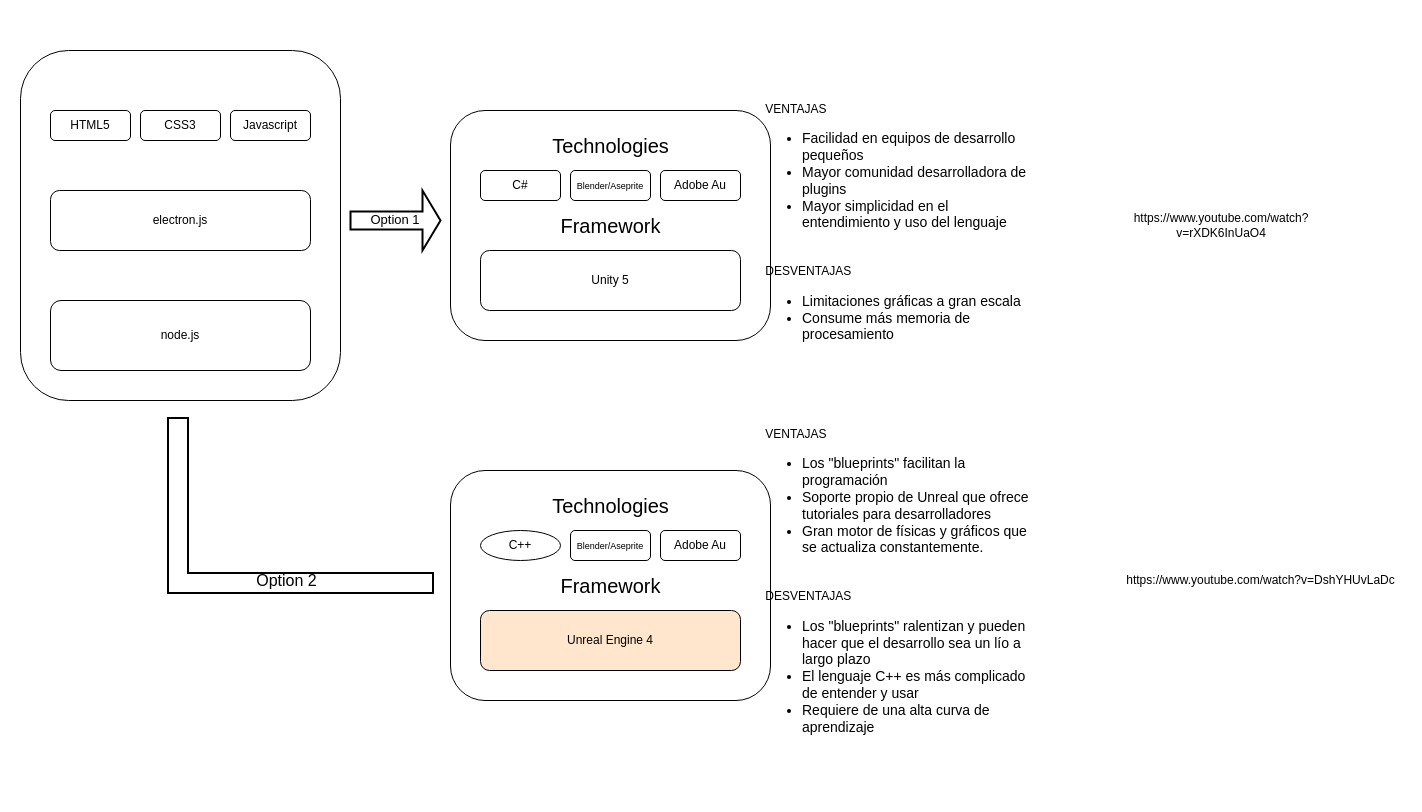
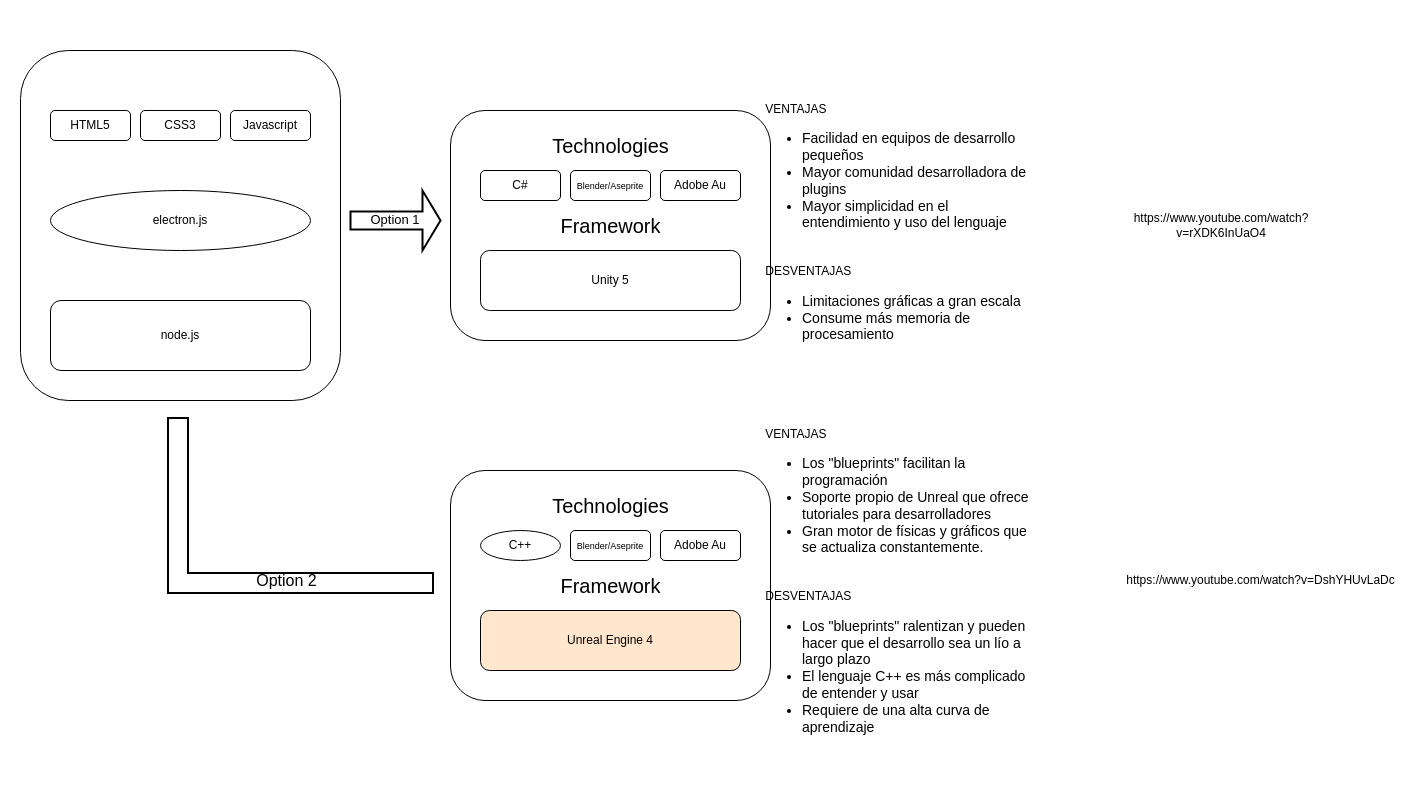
node "electron.js": shape rounded rectangle -> ellipse
